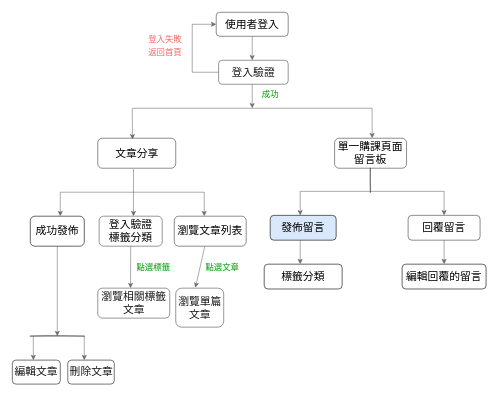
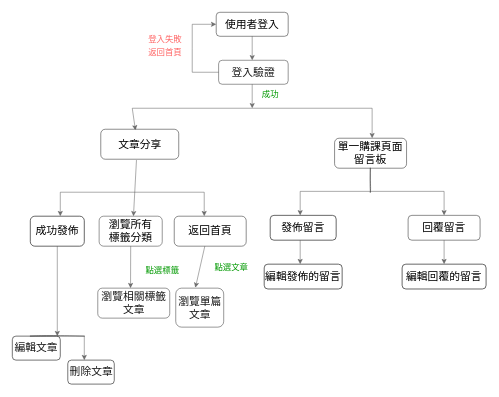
node "文章分享": moved (137, 153) -> (140, 144)
node "發佈留言": fillcolor #dae8fc -> #ffffff
node "登入驗證 標籤分類": label "登入驗證 標籤分類" -> "瀏覽所有 標籤分類"
node "瀏覽文章列表": label "瀏覽文章列表" -> "返回首頁"
node "點選標籤": moved (153, 267) -> (162, 270)
node "點選文章": moved (222, 267) -> (231, 267)
node "標籤分類": label "標籤分類" -> "編輯發佈的留言"
node "編輯文章": moved (36, 372) -> (36, 348)
